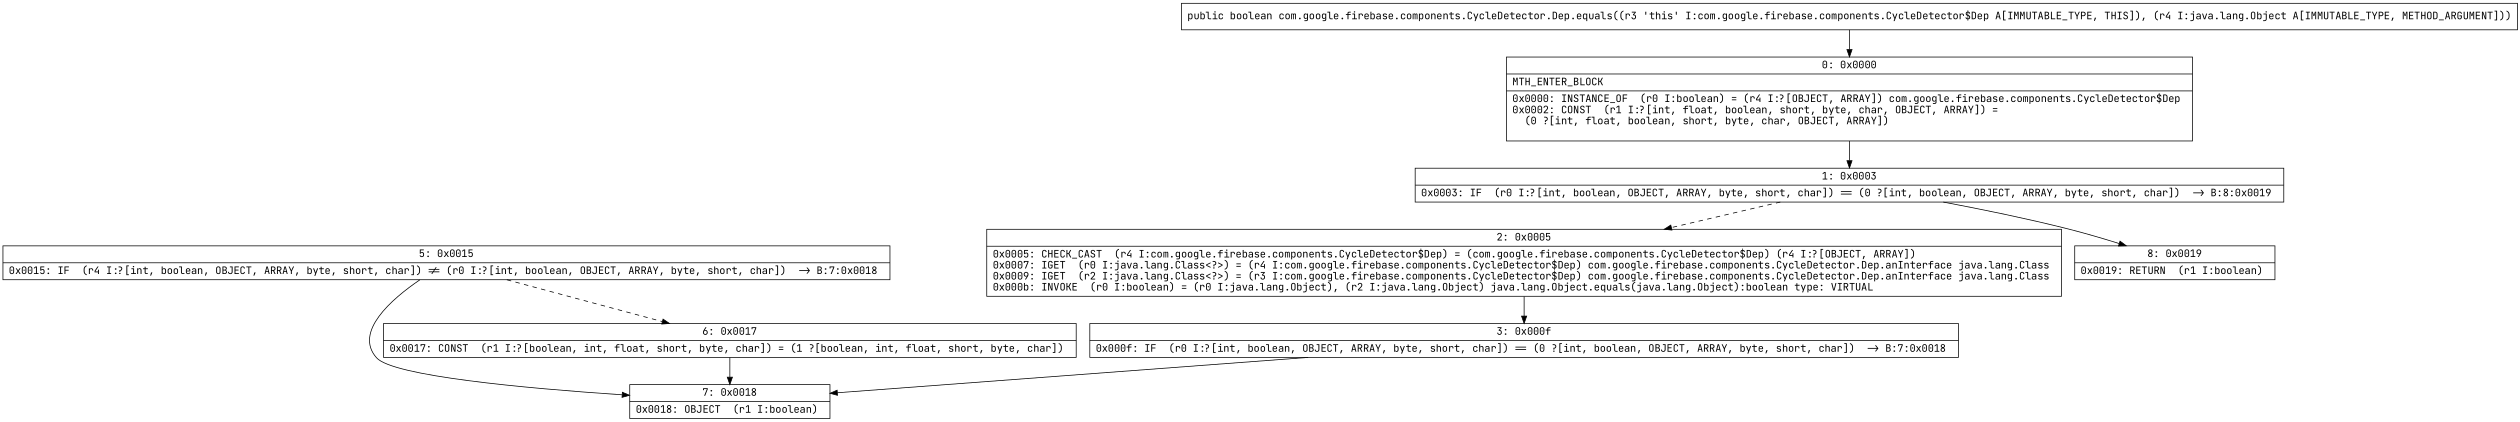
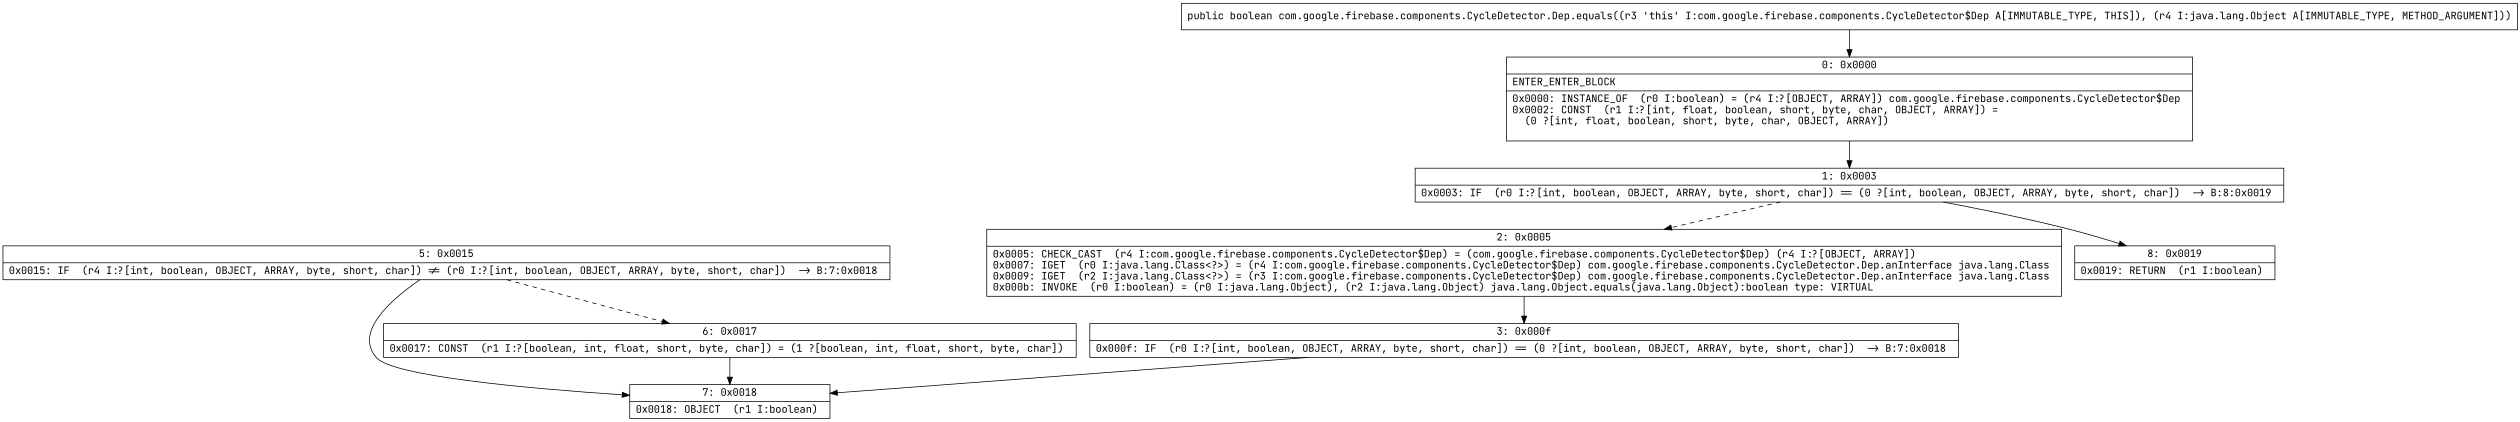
node "0: 0x0000": text "MTH_ENTER_BLOCK" -> "ENTER_ENTER_BLOCK"
